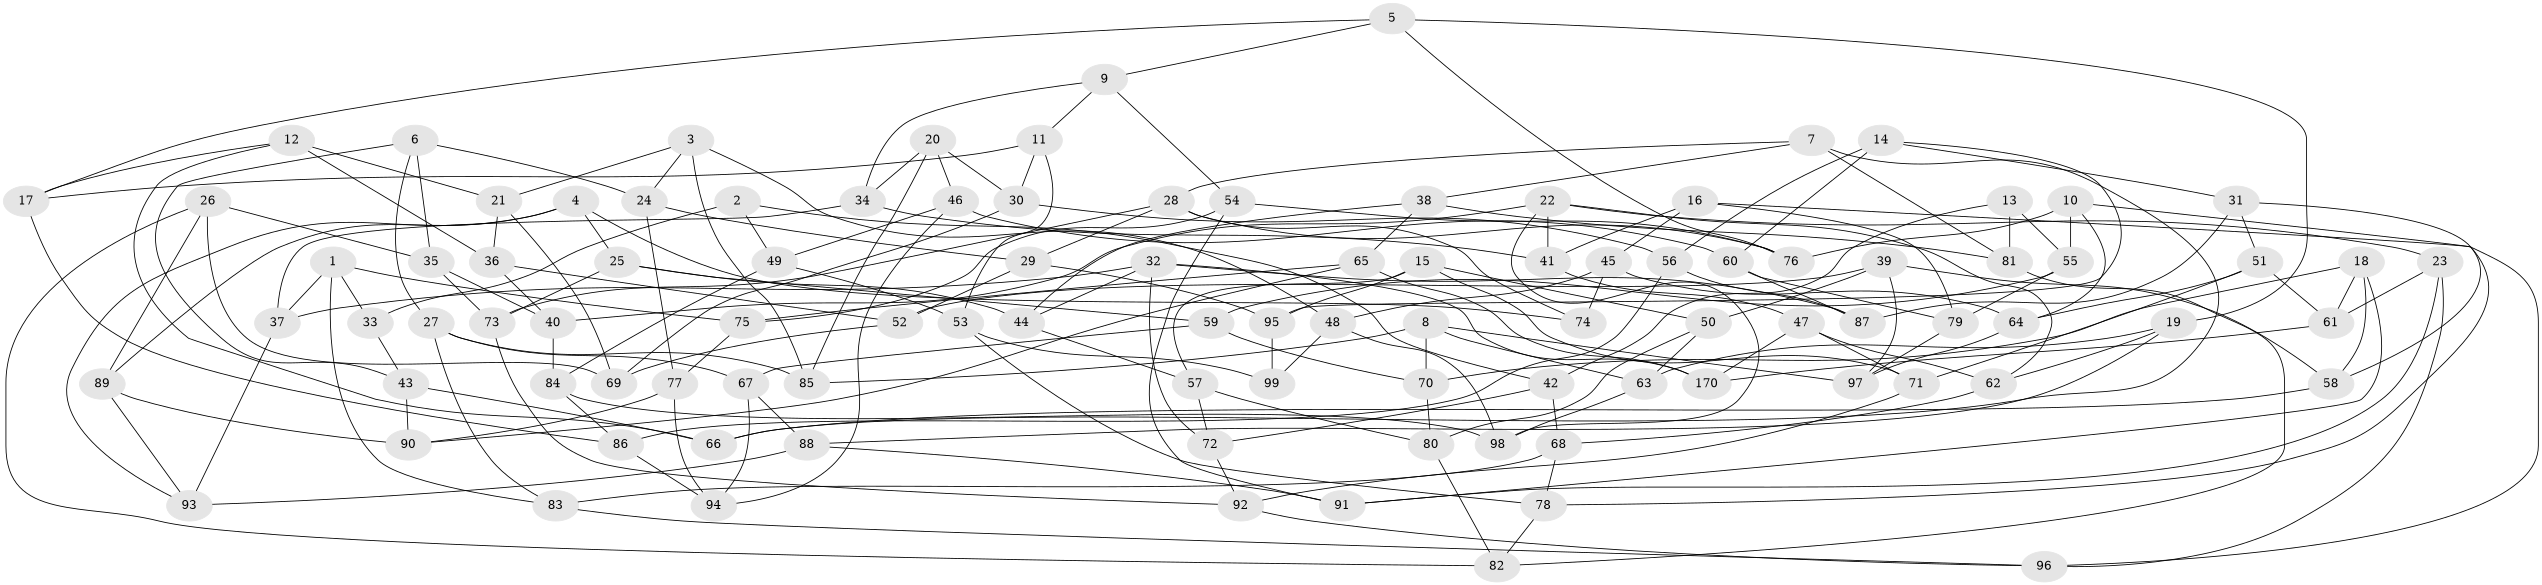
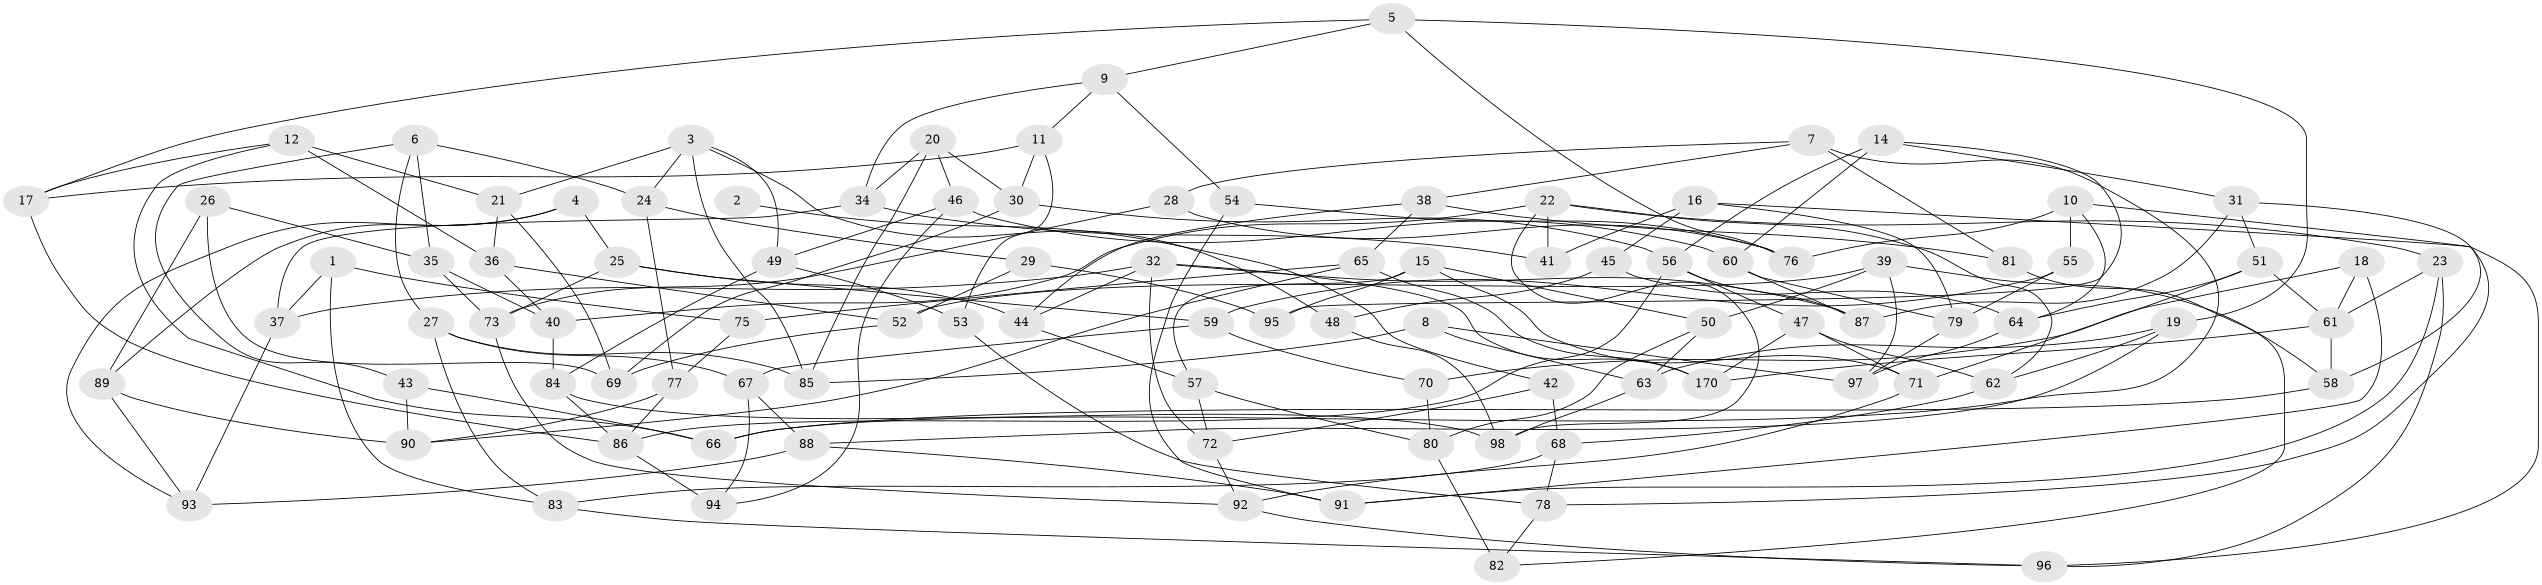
node "13": removed
edge "2" -- "49": now "3" -- "49"
edge "28" -- "29": removed
edge "54" -- "75": removed
edge "41" -- "47": now "56" -- "47"
node "33": removed
node "74": removed
edge "18" -- "58": now "61" -- "58"
edge "8" -- "70": removed
node "99": removed
edge "77" -- "94": now "77" -- "86"
edge "26" -- "82": removed
